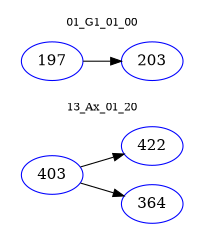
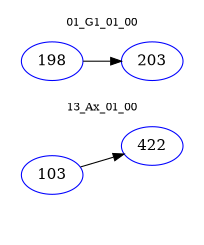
node "197": label "197" -> "198"
cluster "13_Ax_01_20": label "13_Ax_01_20" -> "13_Ax_01_00"
node "403": label "403" -> "103"
node "364": removed
